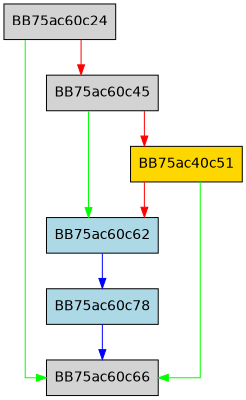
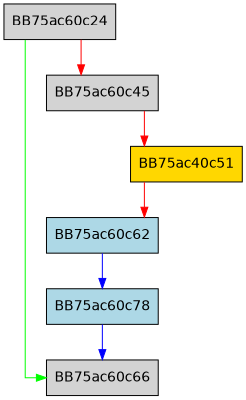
edge "BB75ac60c45" -> "BB75ac60c62": removed
edge "BB75ac40c51" -> "BB75ac60c66": removed
